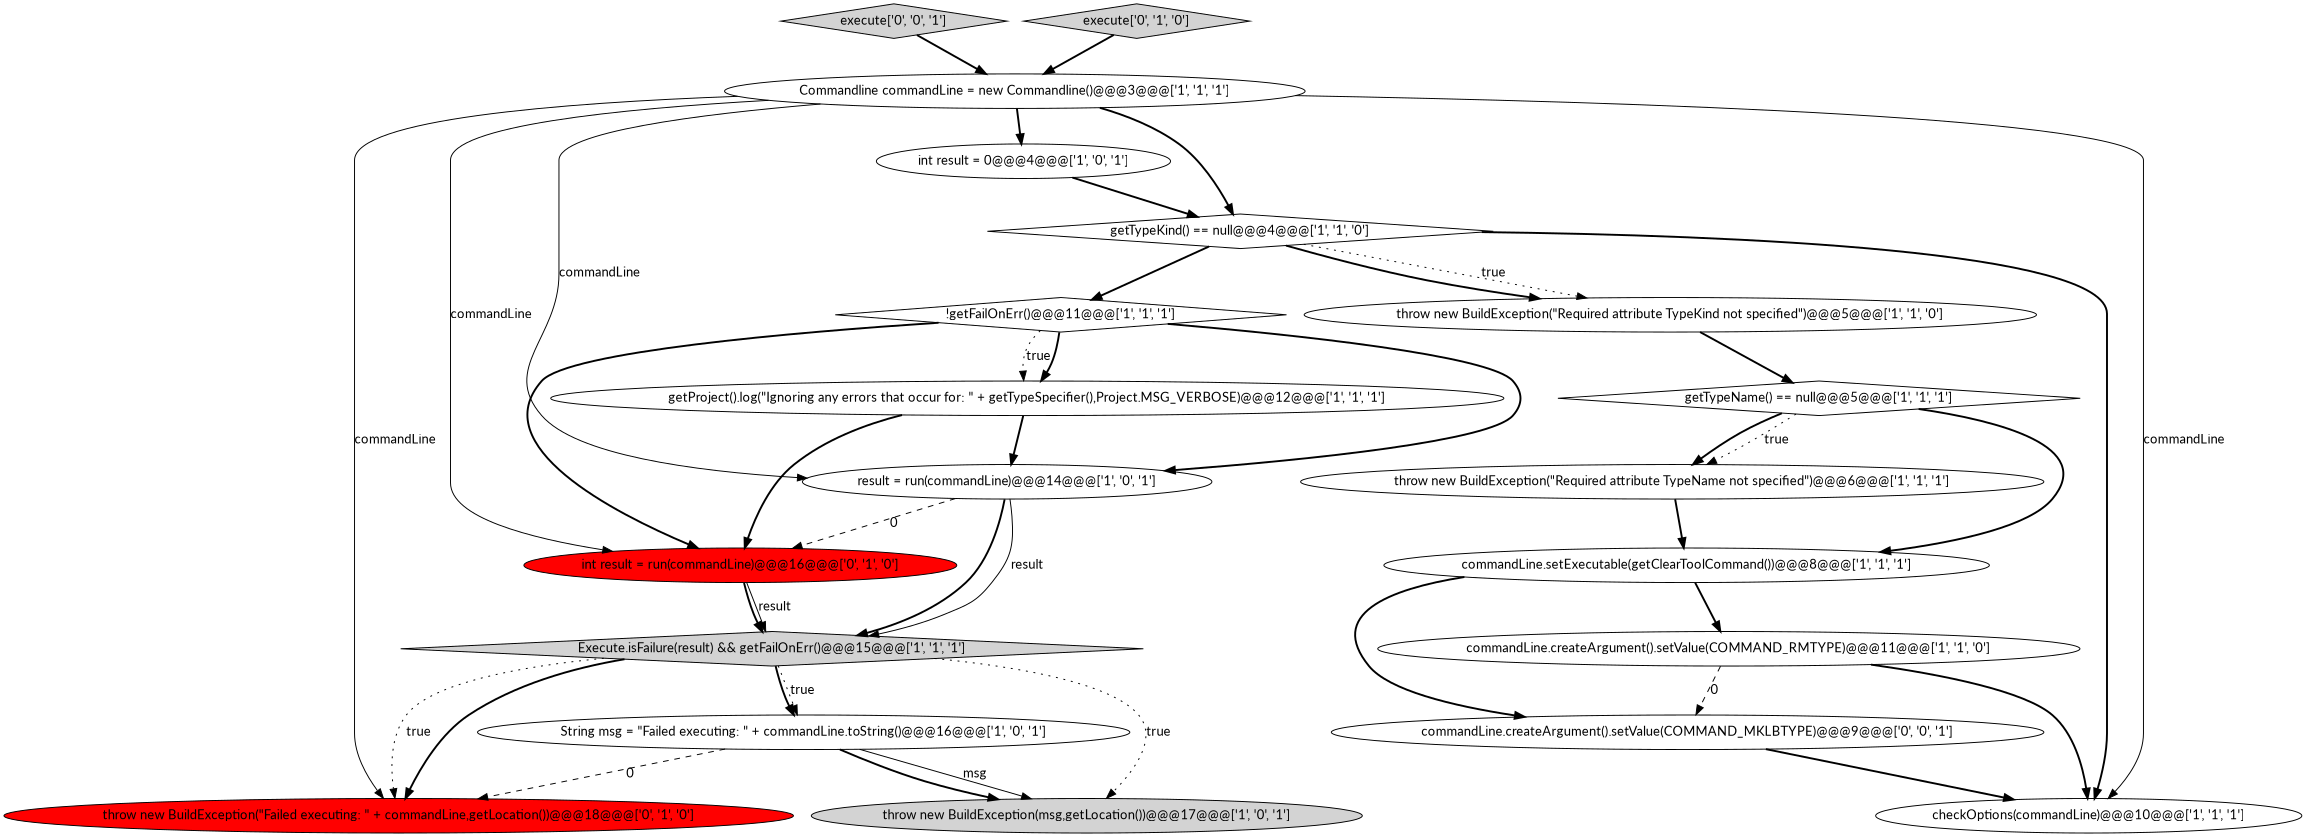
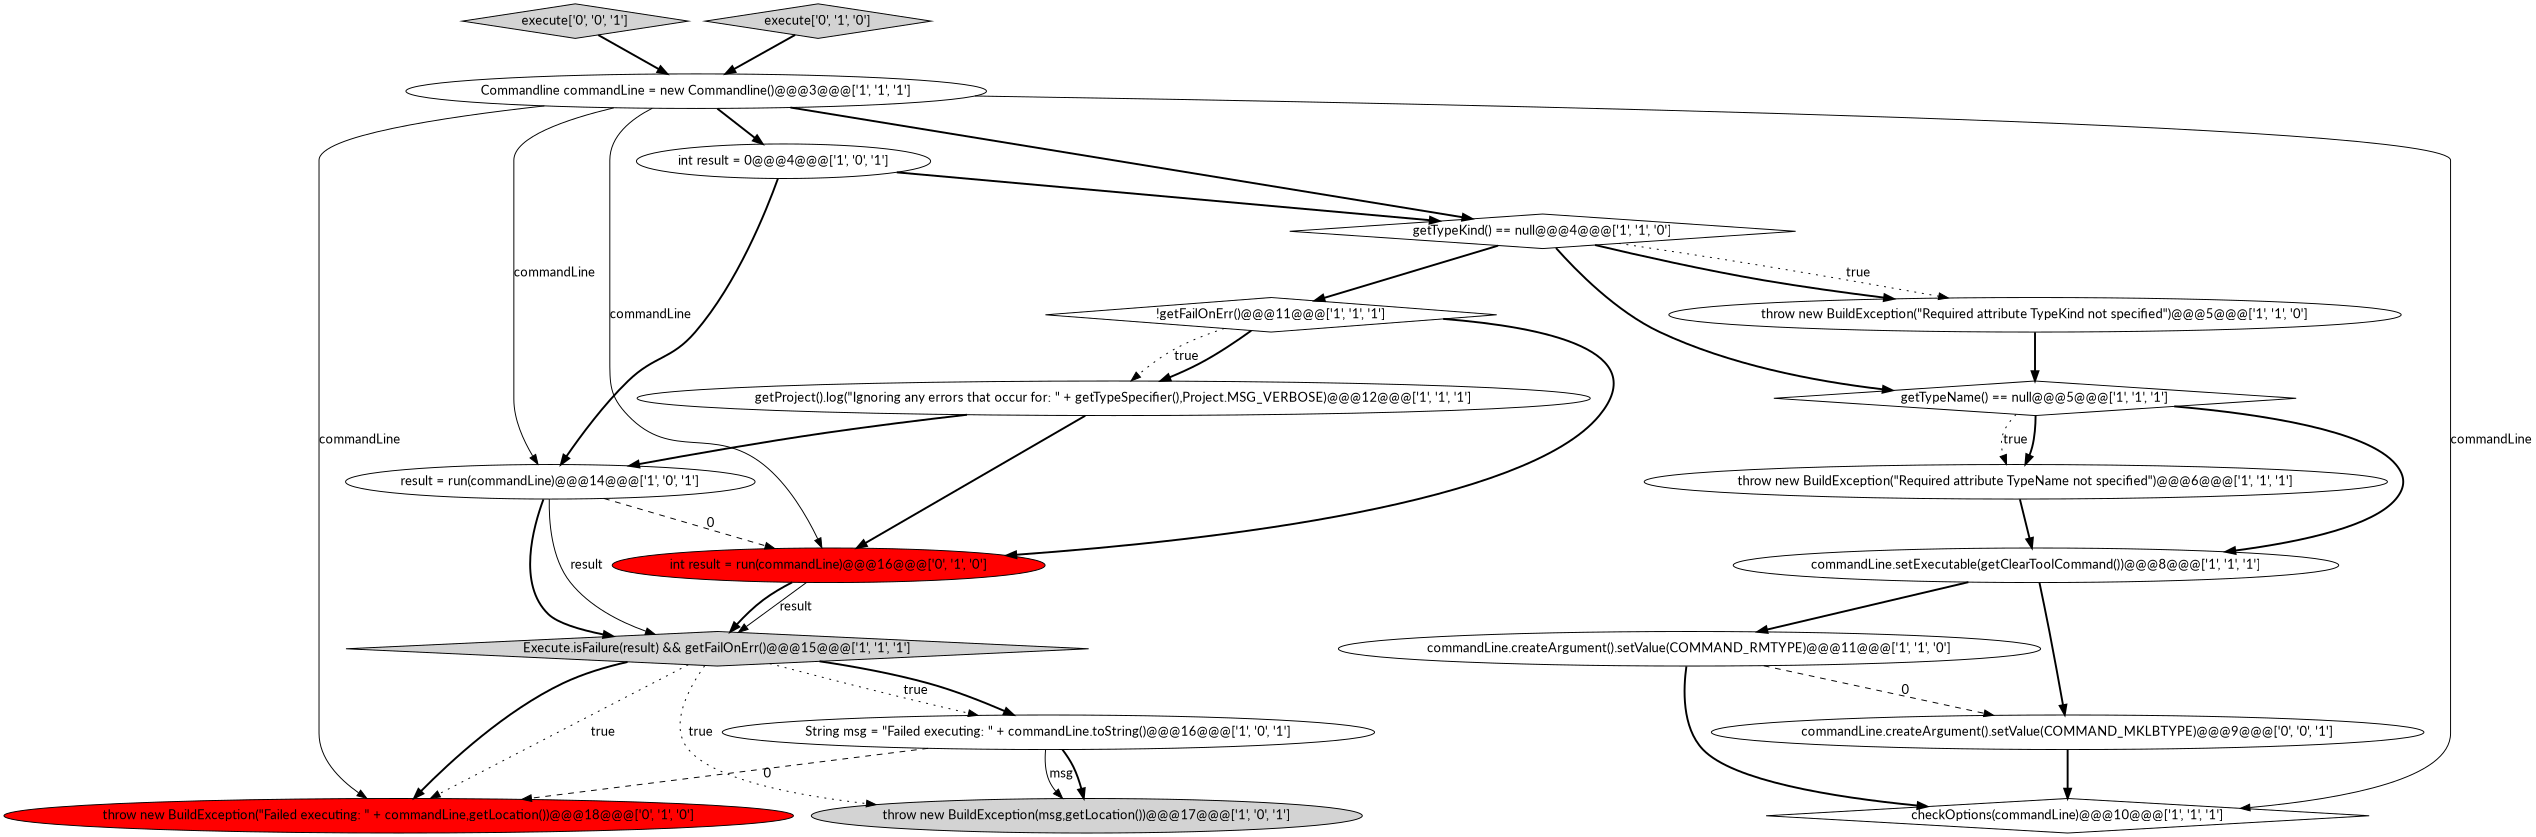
edge "getTypeKind() == null@@@4@@@['1', '1', '0']" -> "checkOptions(commandLine)@@@10@@@['1', '1', '1']": now "getTypeKind() == null@@@4@@@['1', '1', '0']" -> "getTypeName() == null@@@5@@@['1', '1', '1']"
edge "!getFailOnErr()@@@11@@@['1', '1', '1']" -> "result = run(commandLine)@@@14@@@['1', '0', '1']": now "int result = 0@@@4@@@['1', '0', '1']" -> "result = run(commandLine)@@@14@@@['1', '0', '1']"
node "checkOptions(commandLine)@@@10@@@['1', '1', '1']": shape ellipse -> diamond
